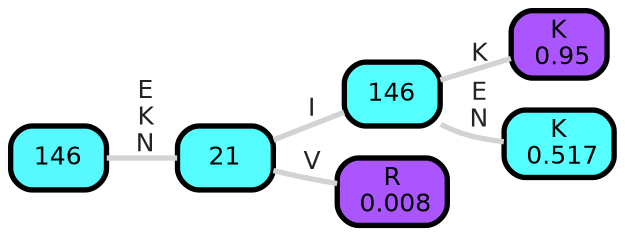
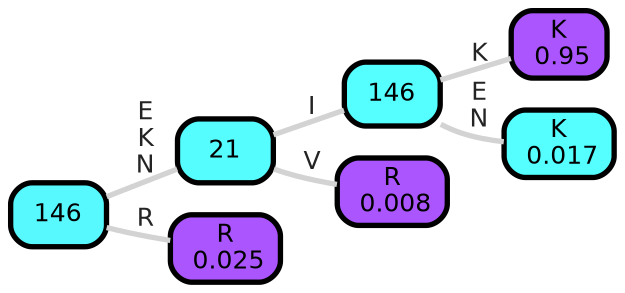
node "K 0.517": label "K 0.517" -> "K 0.017"
node "R 0.025": added
